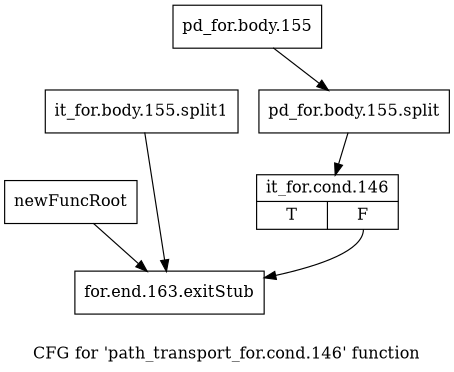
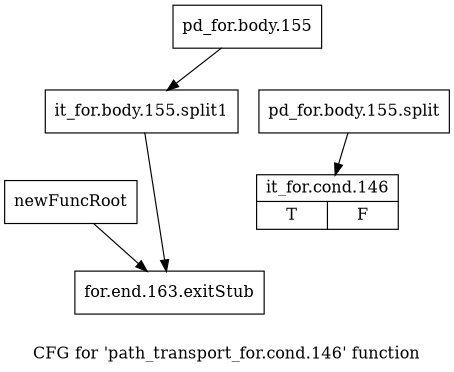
edge "pd_for.body.155" -> "pd_for.body.155.split": now "pd_for.body.155" -> "it_for.body.155.split1"
edge "it_for.cond.146" -> "for.end.163.exitStub": removed
